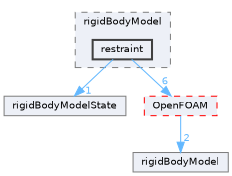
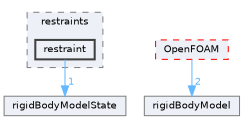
cluster "rigidBodyModel": label "rigidBodyModel" -> "restraints"
edge "restraint" -> "OpenFOAM": removed
